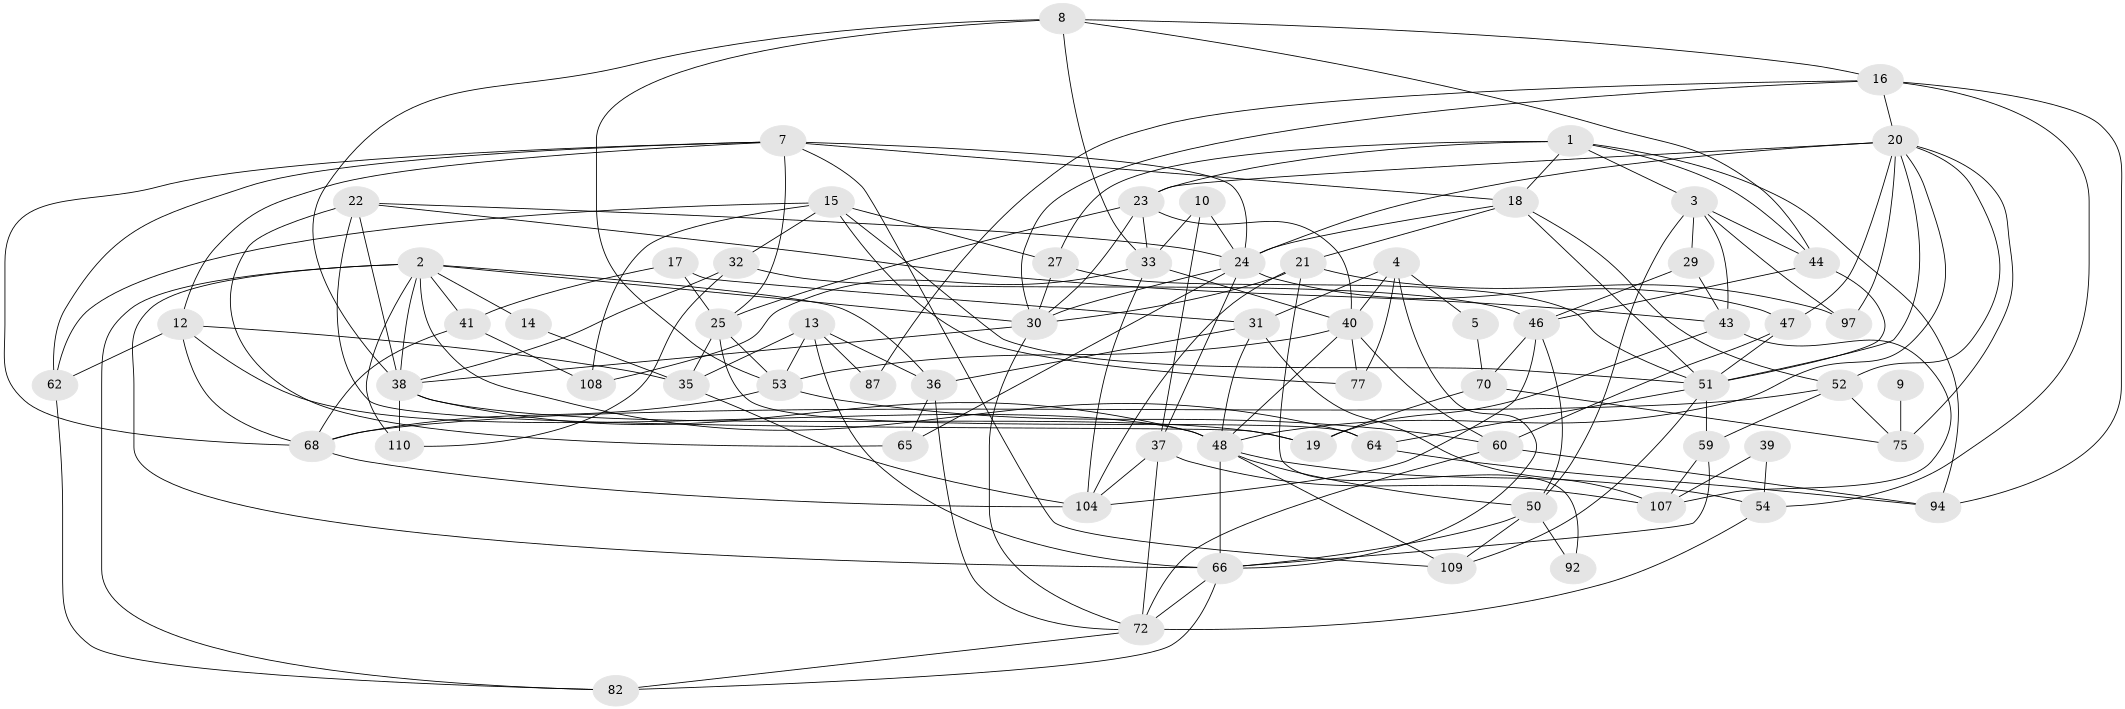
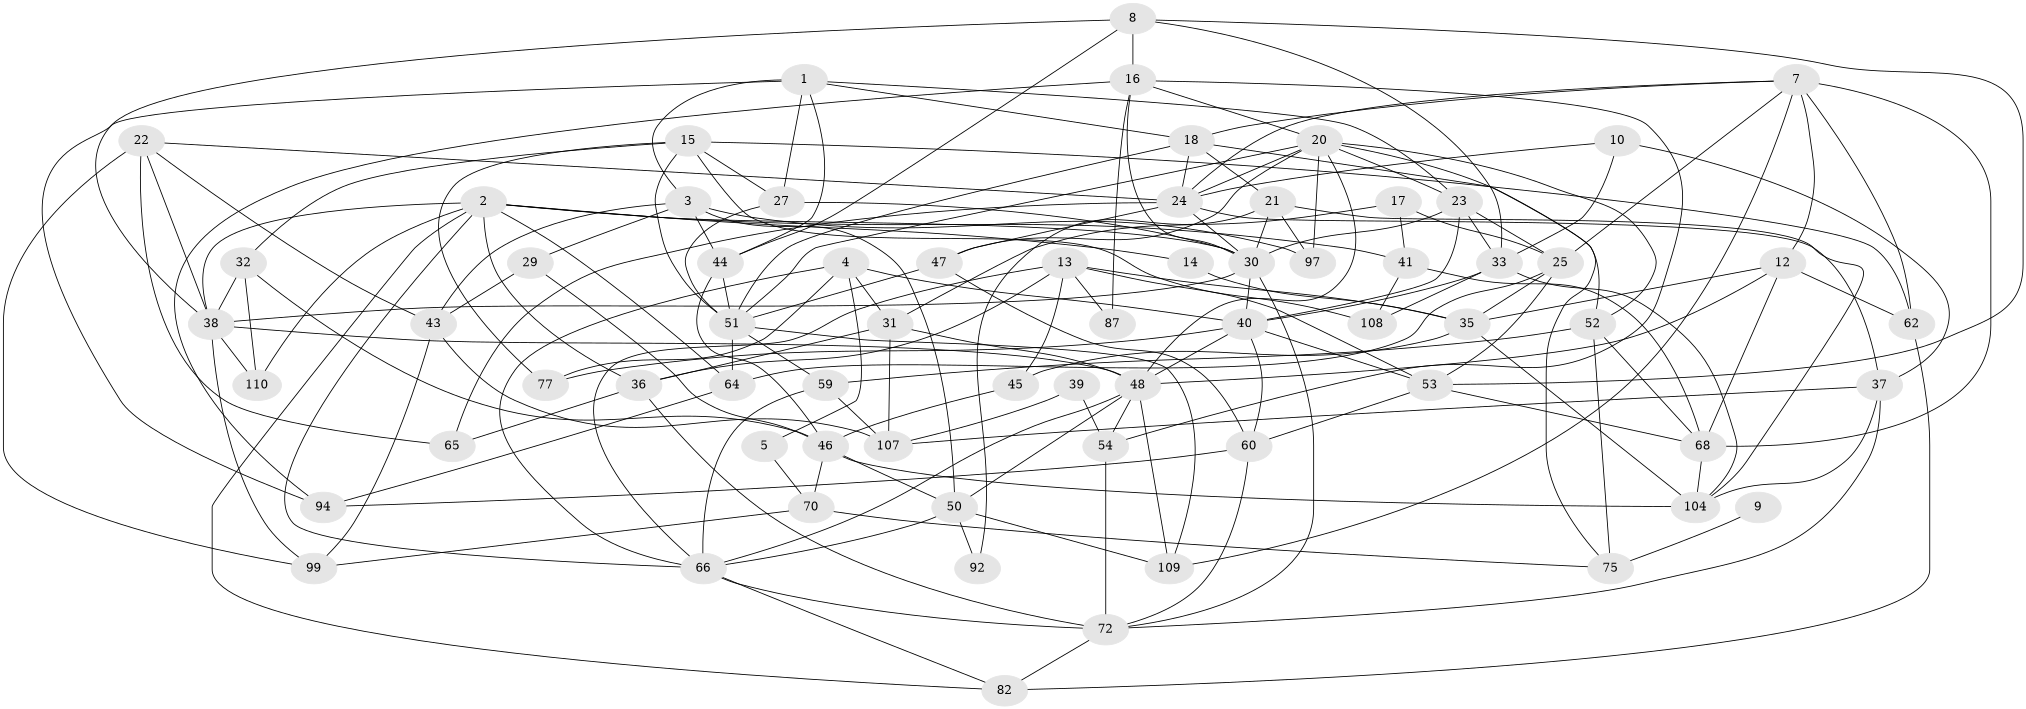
edge "30" -- "40": added
node "45": added
node "19": label "19" -> "99"
